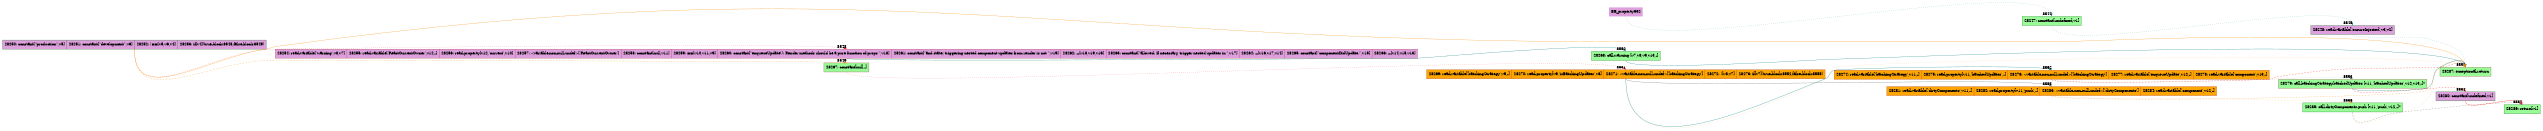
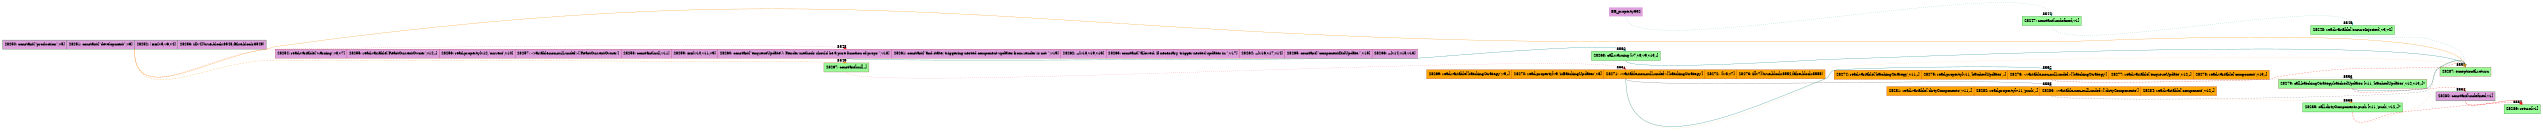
node "28248: read-variable['ensureInjected',v3,v2]": fillcolor plum -> palegreen
edge "28281: read-variable['dirtyComponents',v11,-]" -> "28287: exceptional-return": color darkorange -> gray40
edge "28285: call-dirtyComponents.push [v11,'push',v12,-]*" -> "28286: return[v1]": color gray40 -> red
